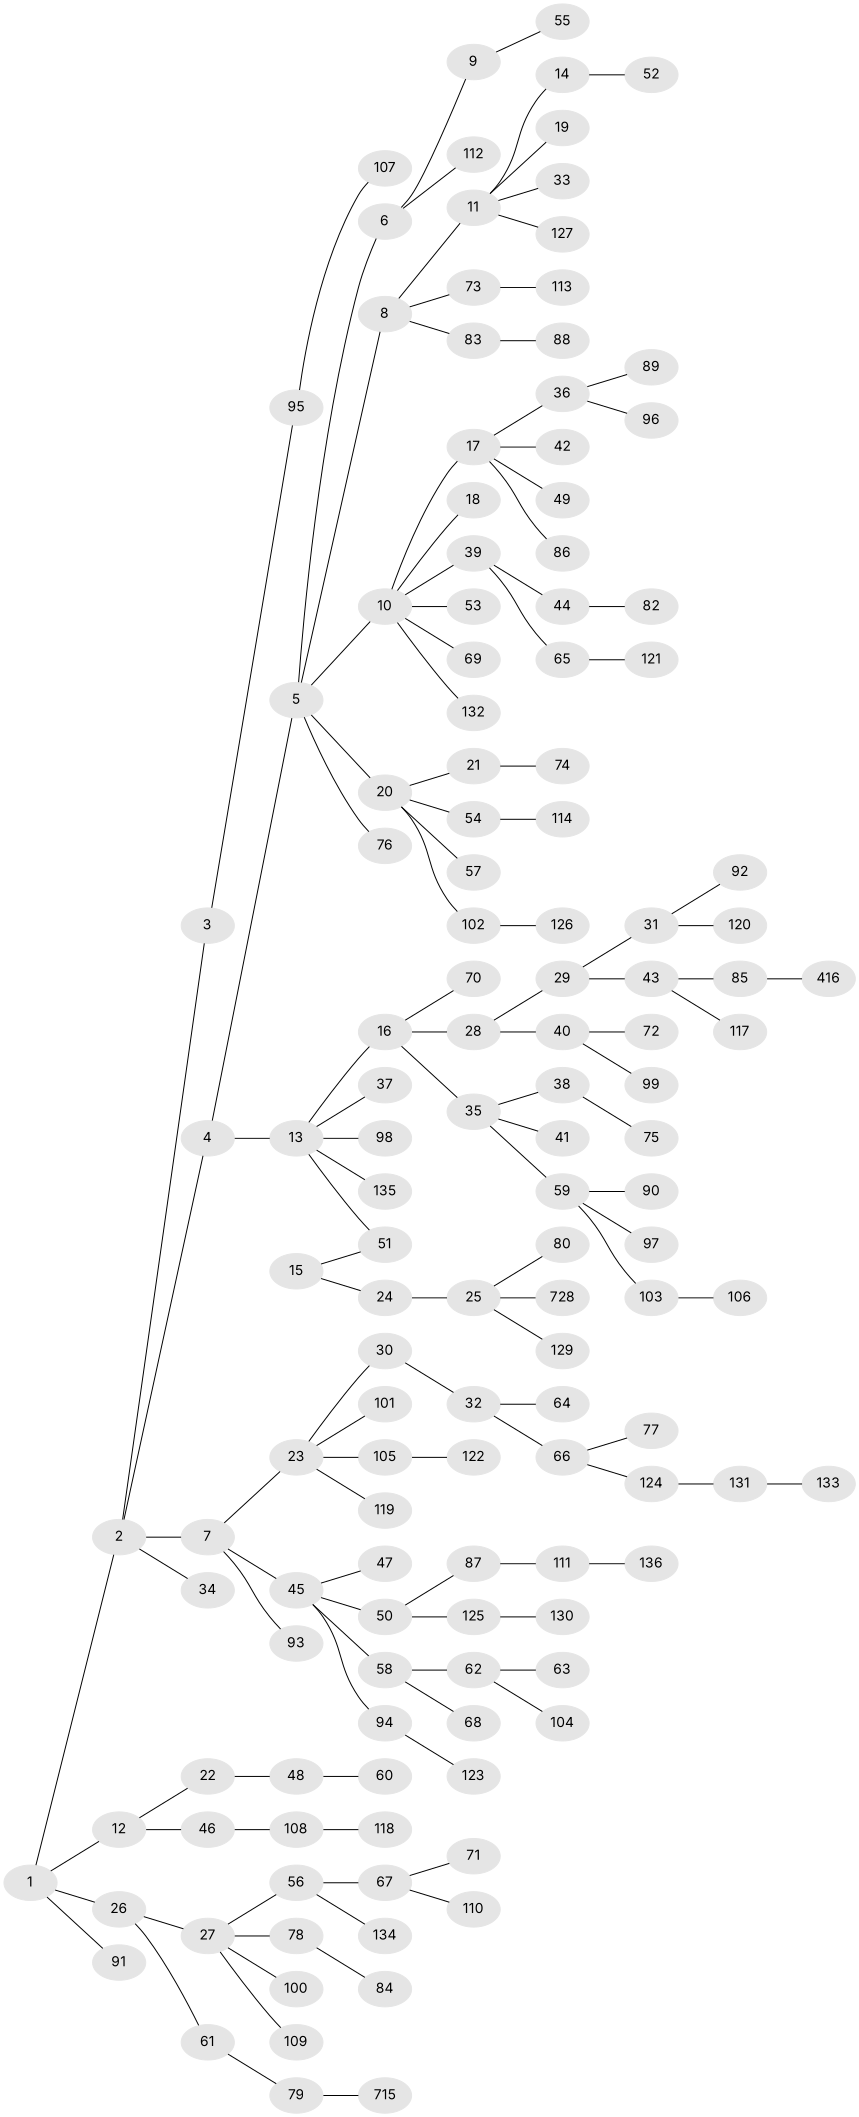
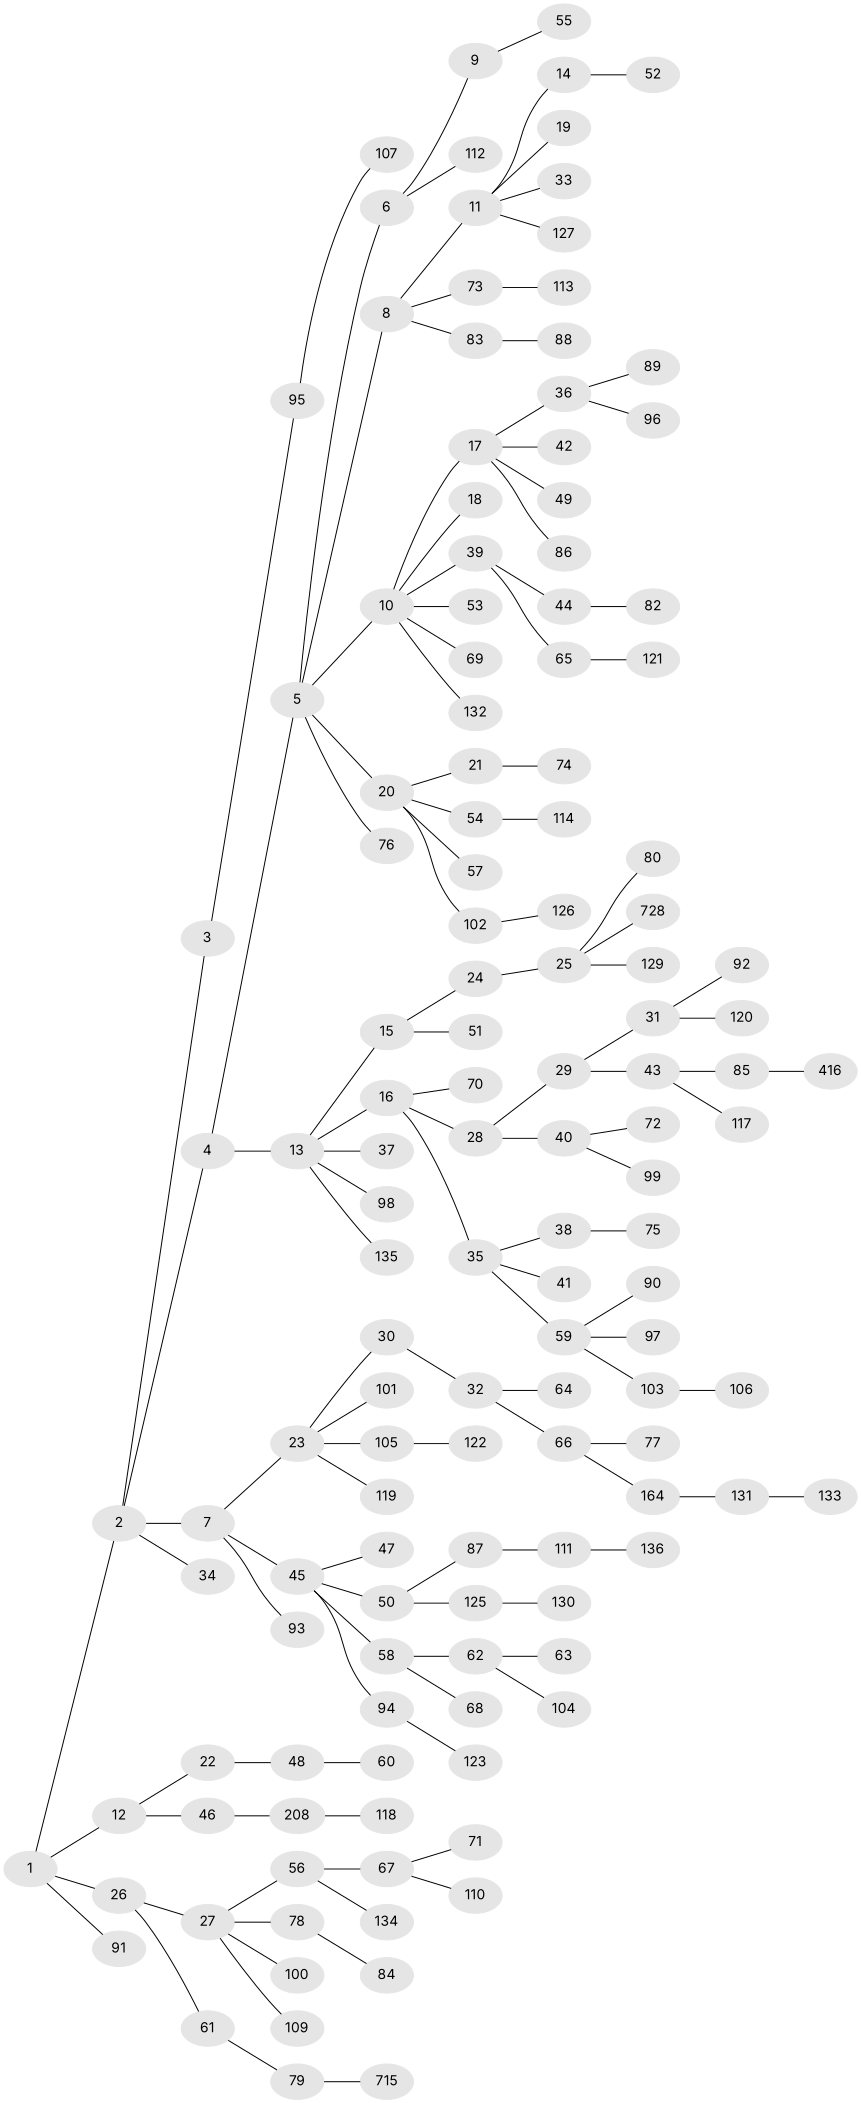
edge "13" -- "51": now "13" -- "15"
node "124": label "124" -> "164"
node "108": label "108" -> "208"
